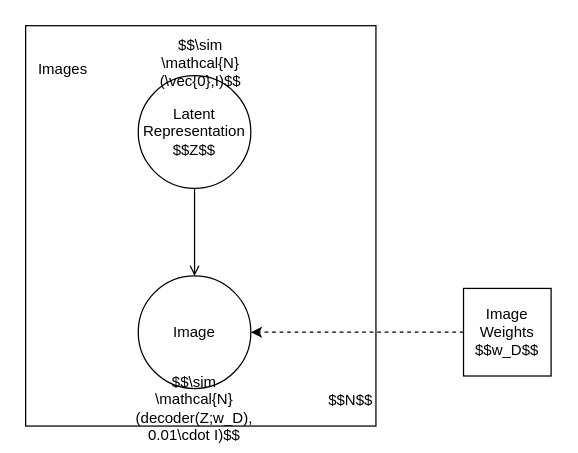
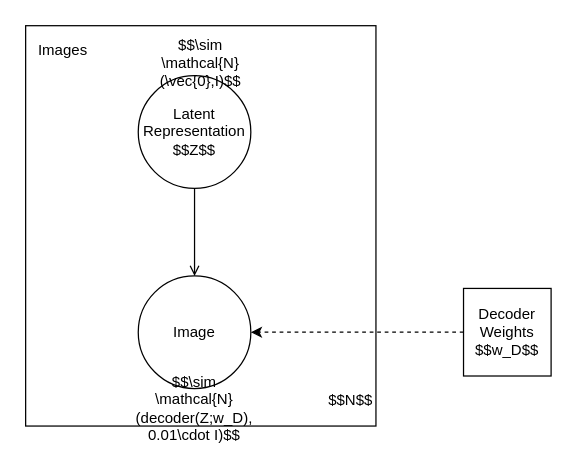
node "Images": moved (63, 69) -> (63, 51)
node "Image Weights $$w_D$$": label "Image Weights $$w_D$$" -> "Decoder Weights $$w_D$$"
